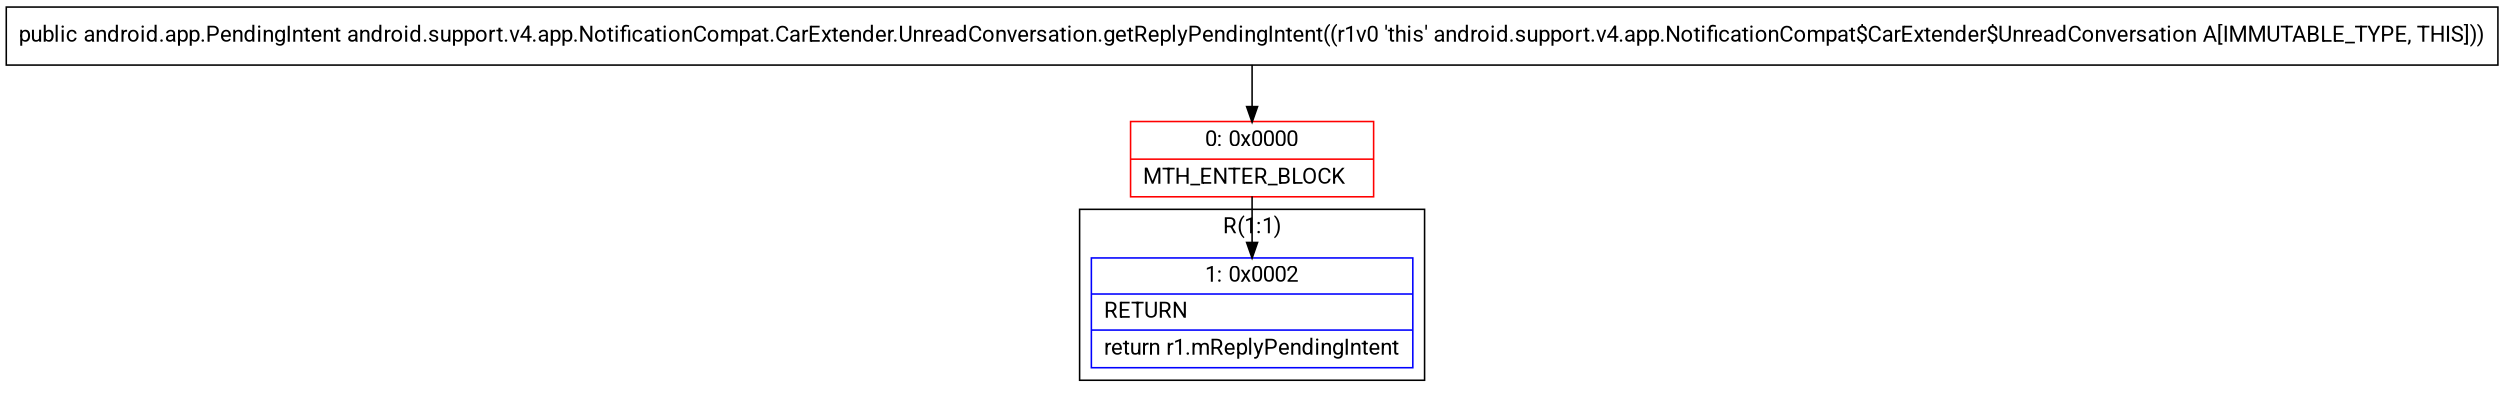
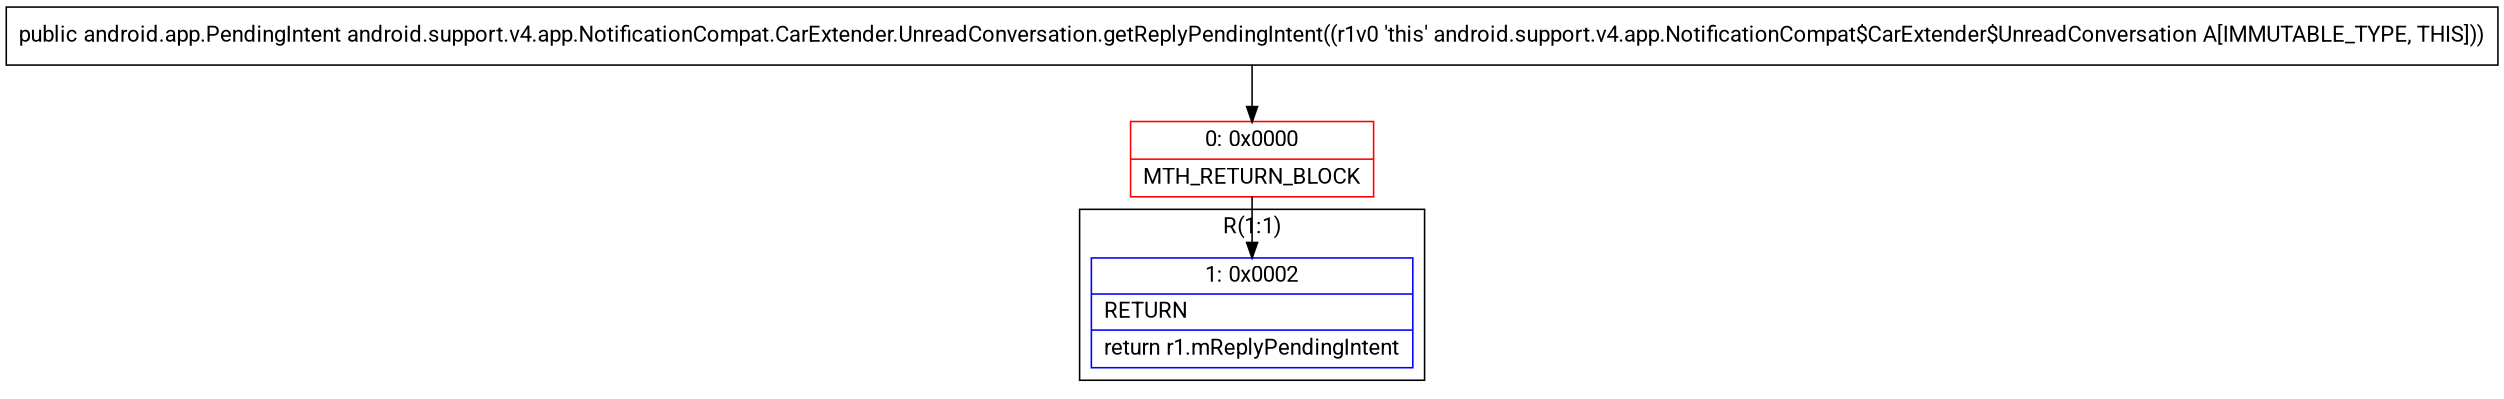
node "0: 0x0000": text "MTH_ENTER_BLOCK" -> "MTH_RETURN_BLOCK"
